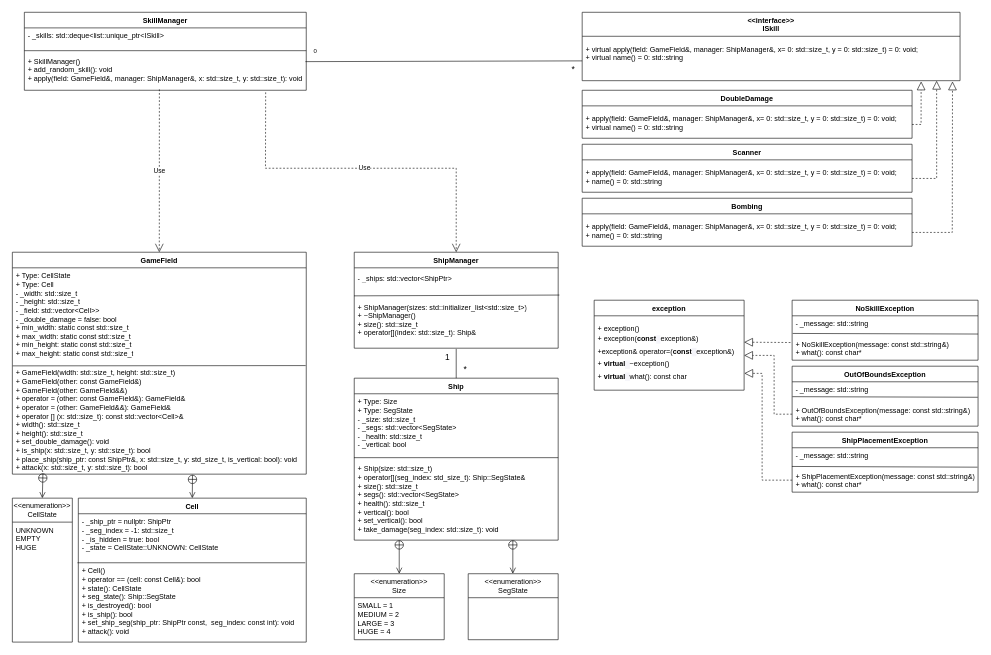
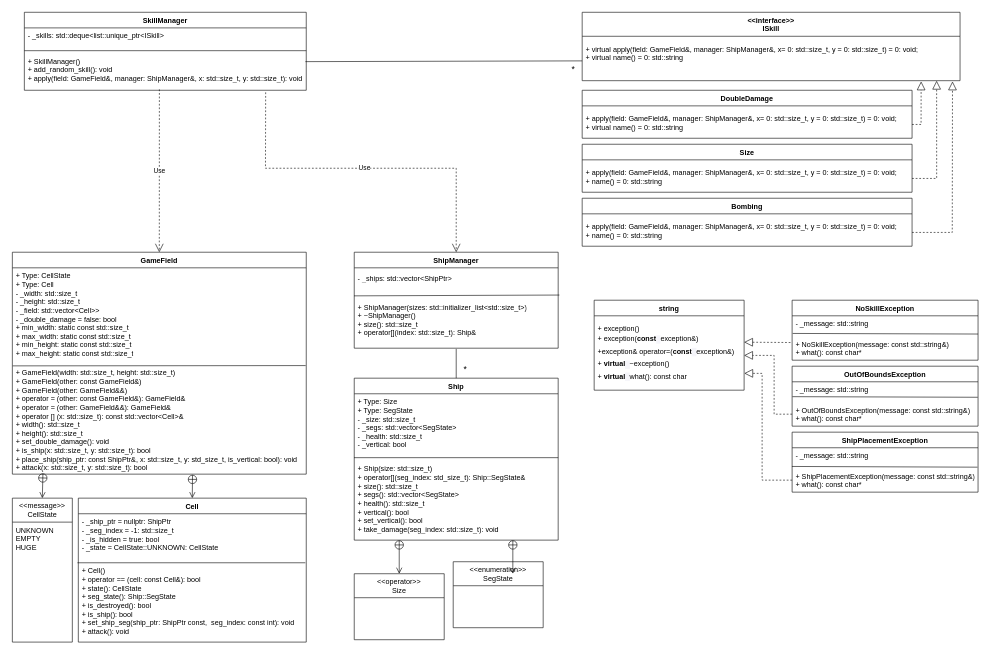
node "0": removed
node "Scanner": label "Scanner" -> "Size"
node "exception": label "exception" -> "string"
node "1": removed
node "<<enumeration>> CellState": label "<<enumeration>> CellState" -> "<<message>> CellState"
node "<<enumeration>> Size": label "<<enumeration>> Size" -> "<<operator>> Size"
node "<<enumeration>> SegState": moved (513, 607) -> (498, 595)
node "SMALL = 1 MEDIUM = 2 LARGE = 3 HUGE = 4": removed
